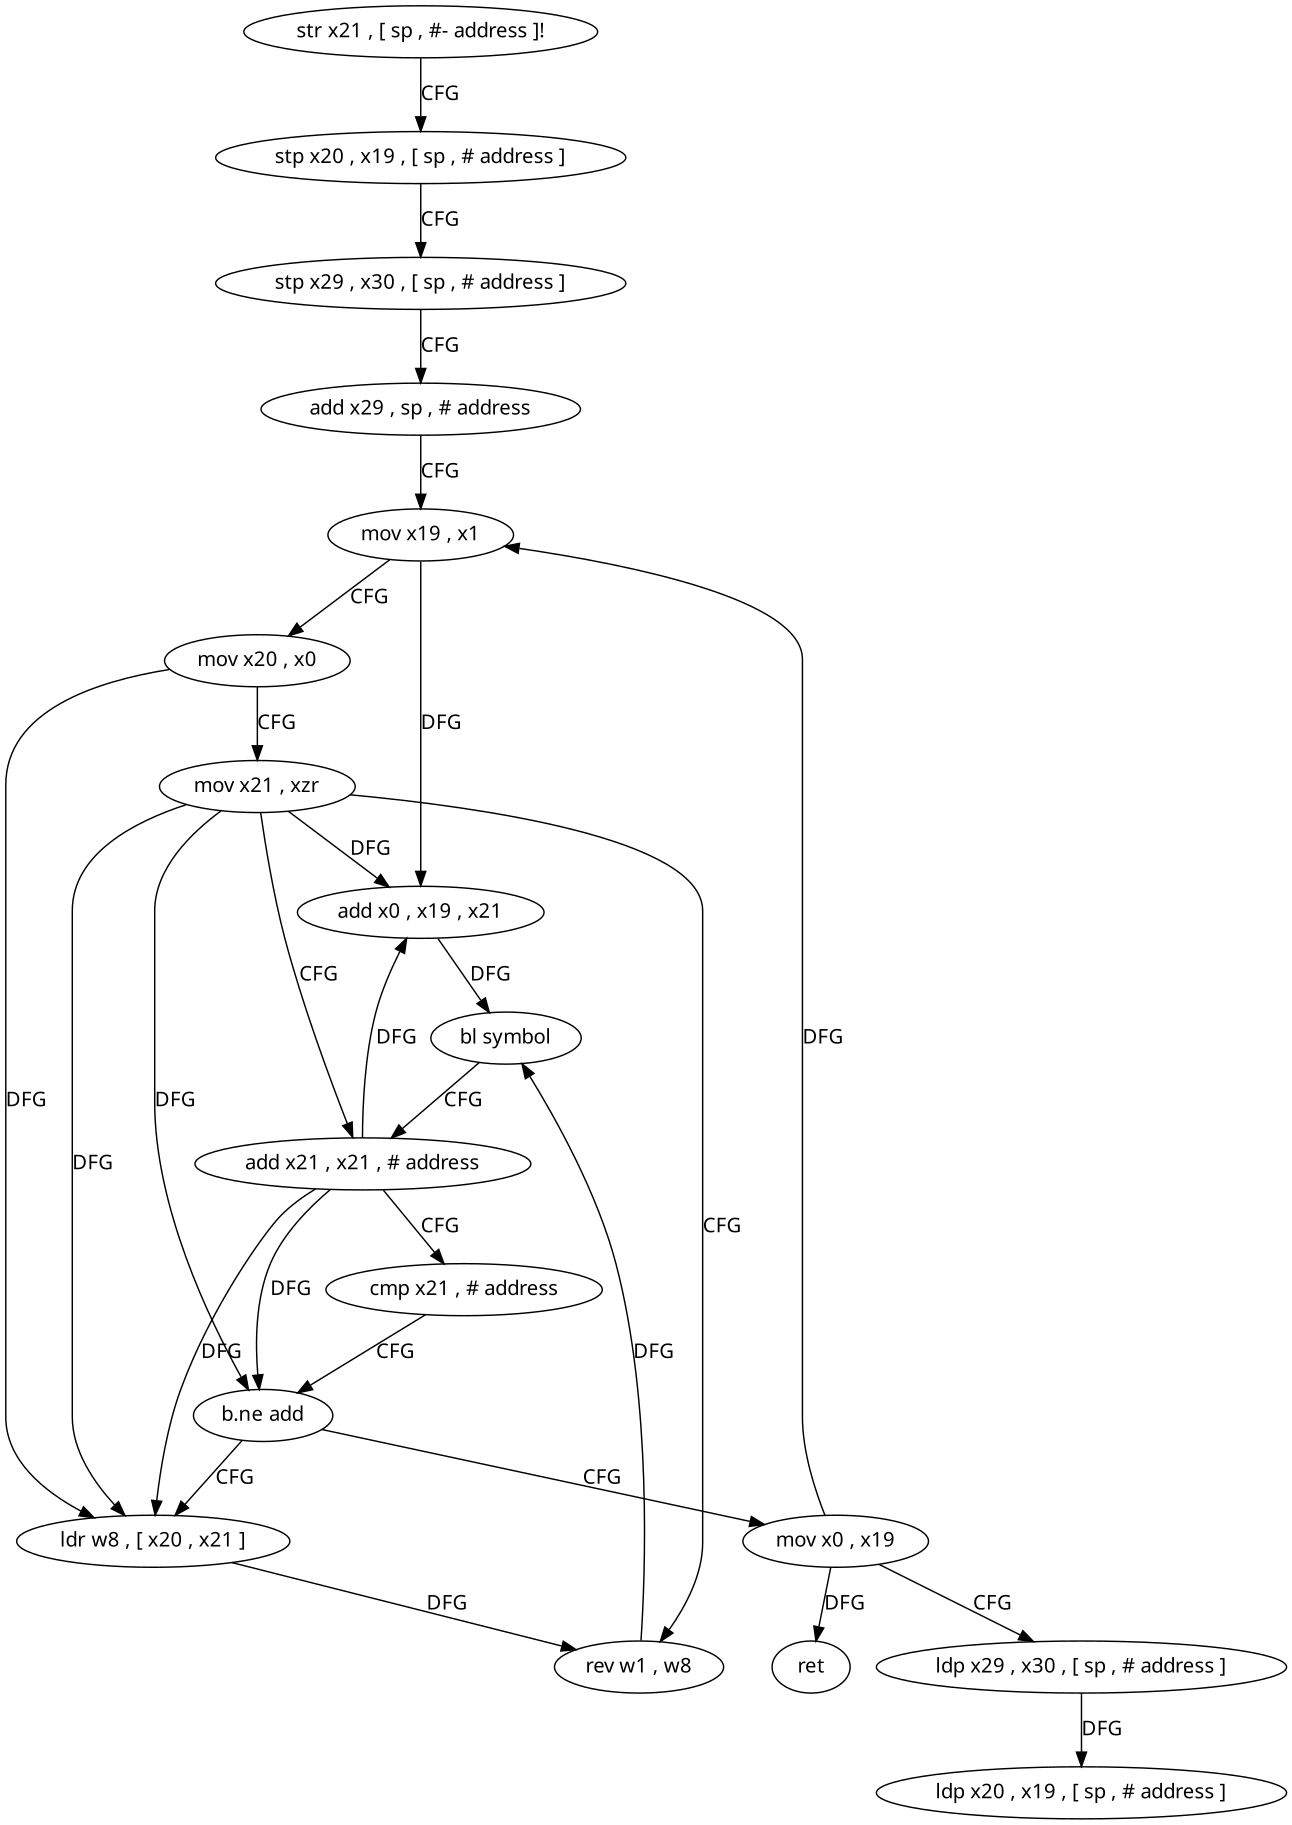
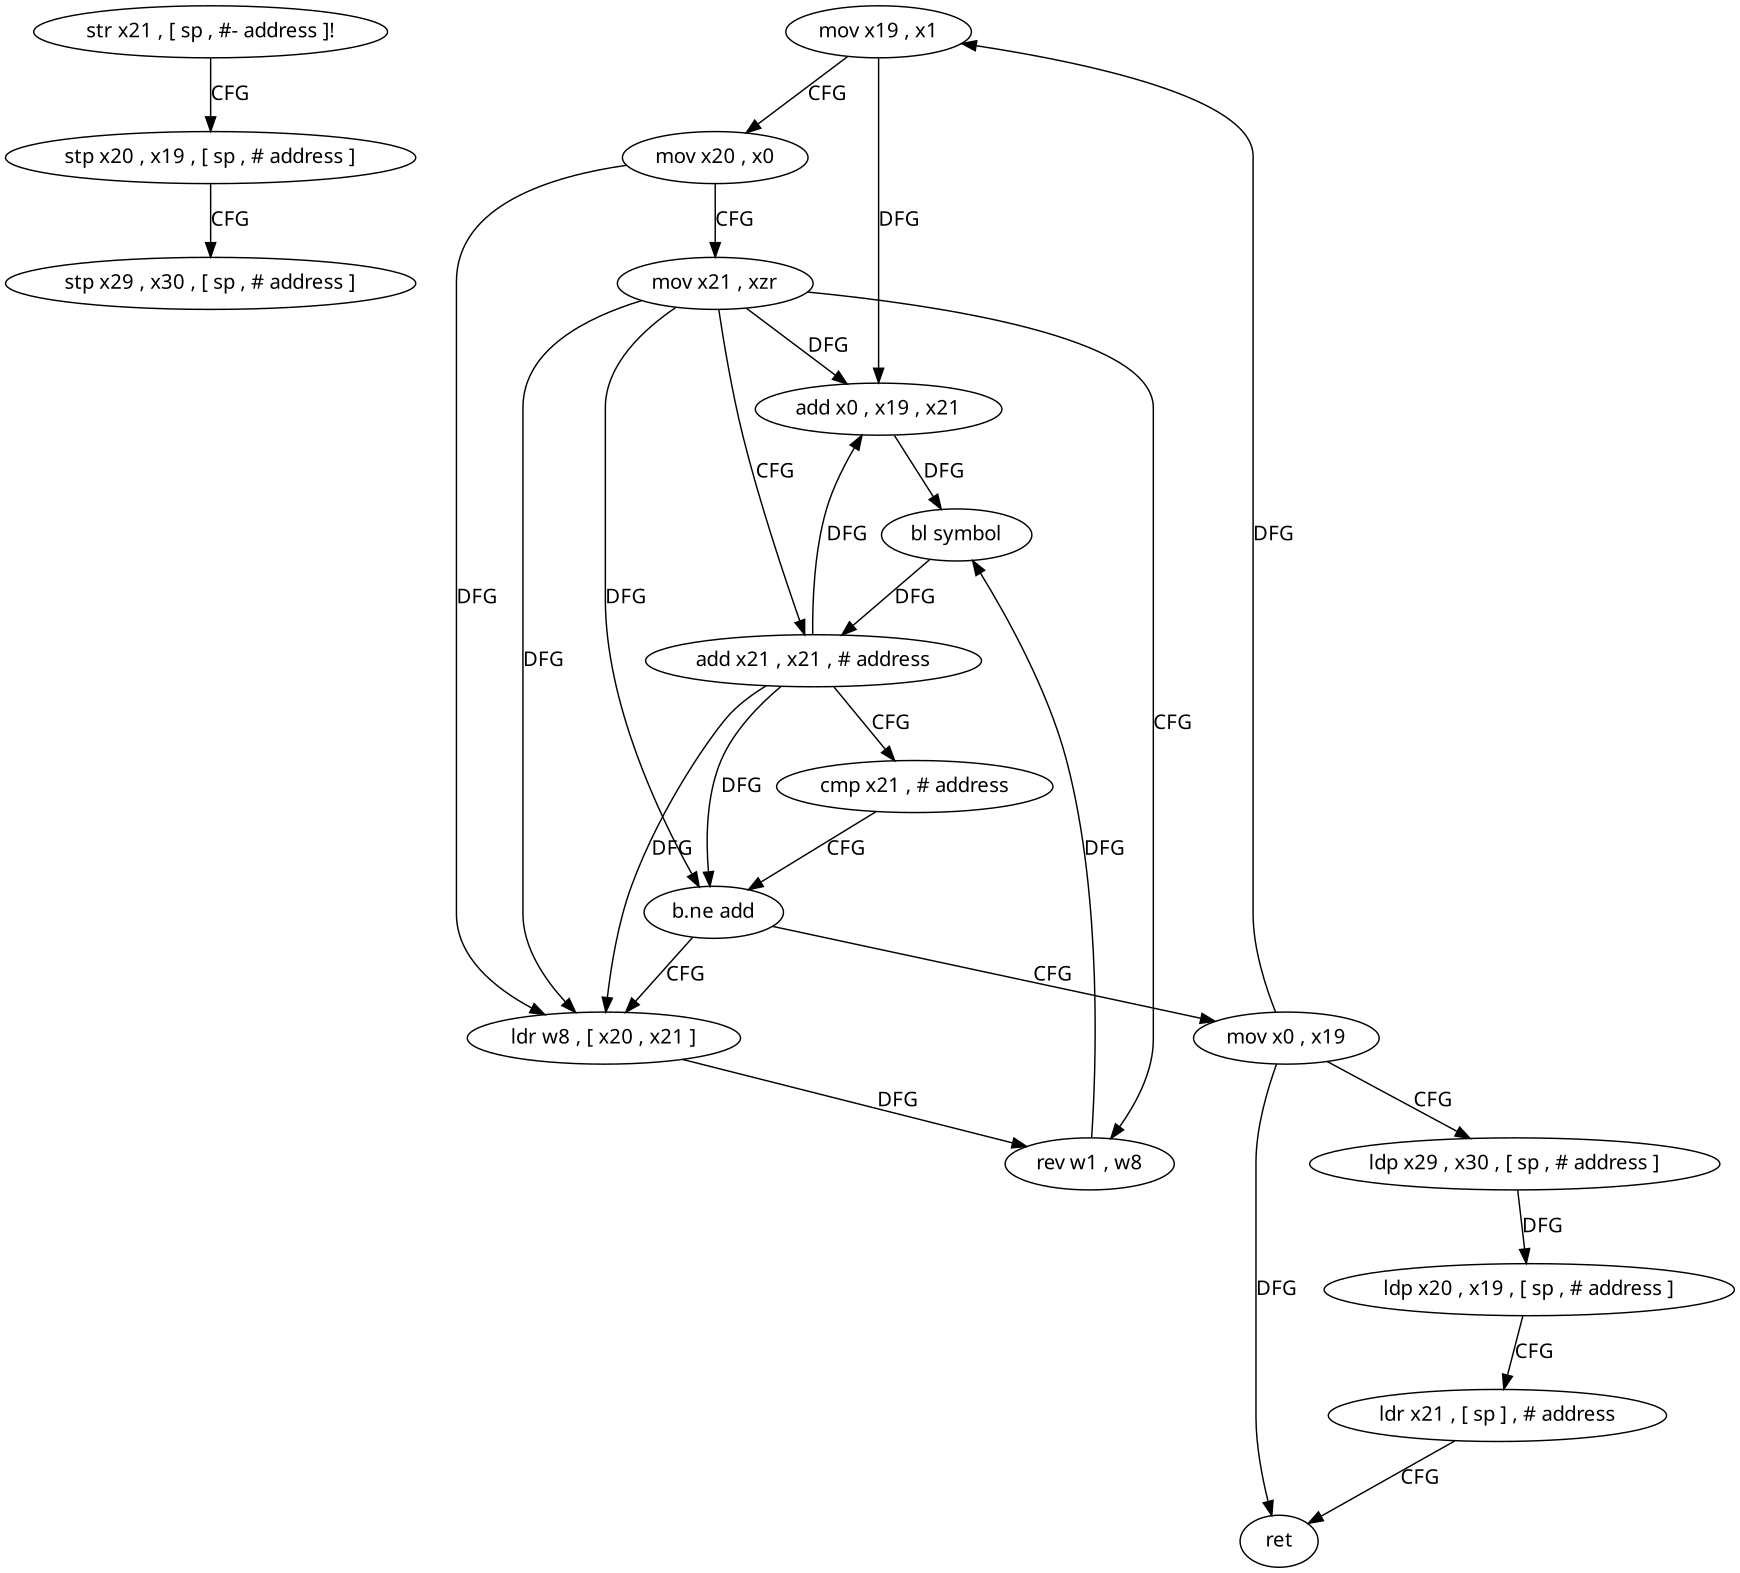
node "add x29 , sp , # address": removed
edge "bl symbol" -> "add x21 , x21 , # address": label "CFG" -> "DFG"
node "ldr x21 , [ sp ] , # address": added
